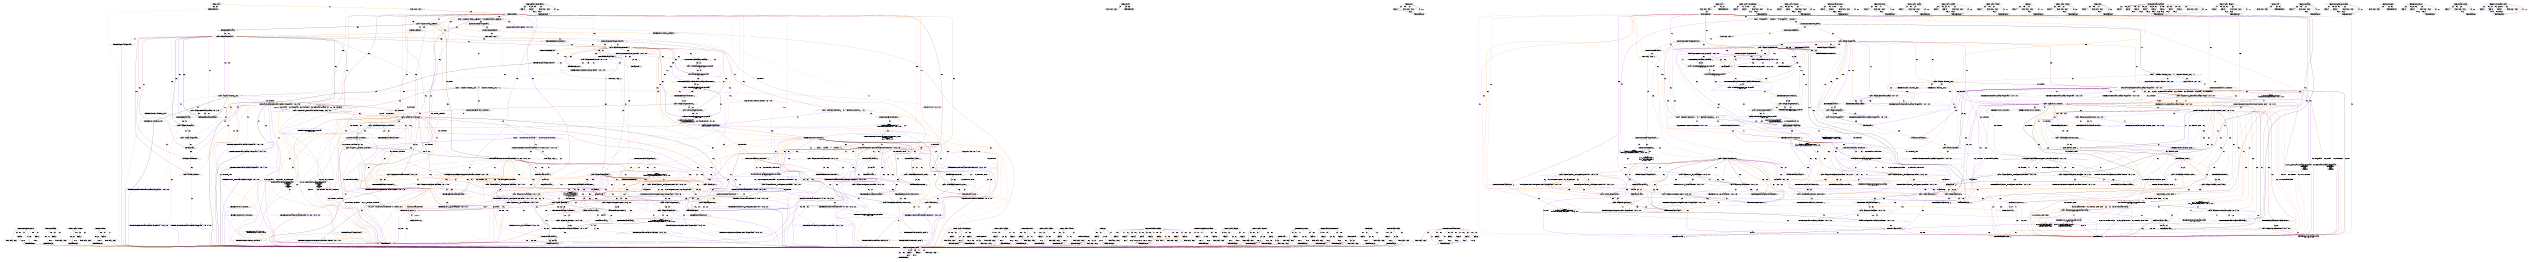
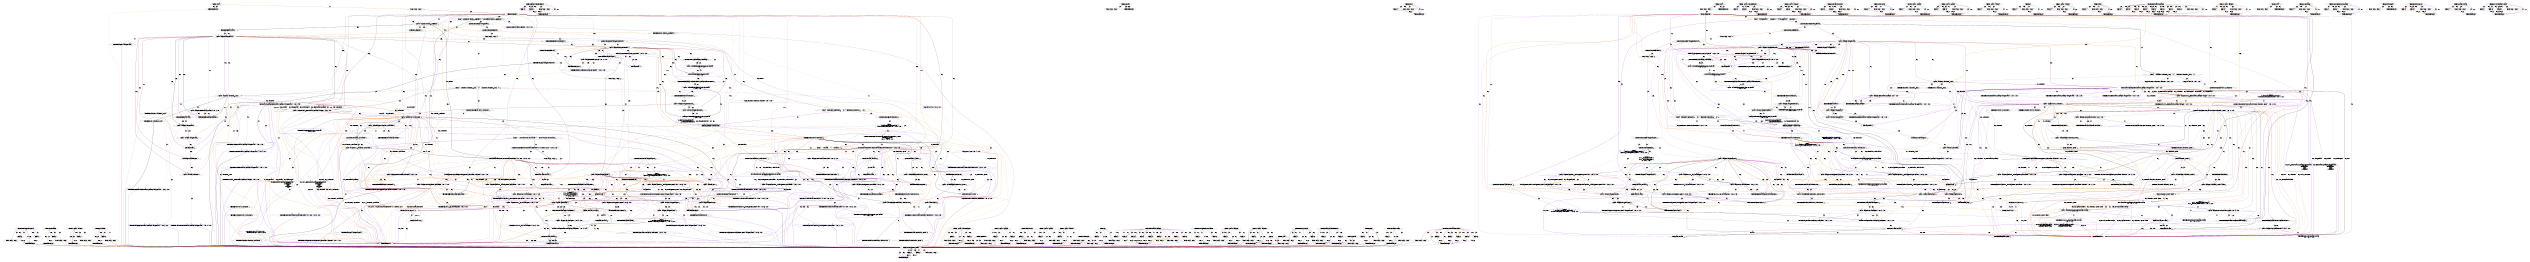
edge "(GetExtension,GetExtension())" -> "(<operator>.indirectFieldAccess,web_contents->GetVisibleURL)": now "(GetVisibleURL,web_contents->GetVisibleURL())" -> "(<operator>.indirectFieldAccess,web_contents->GetVisibleURL)"
